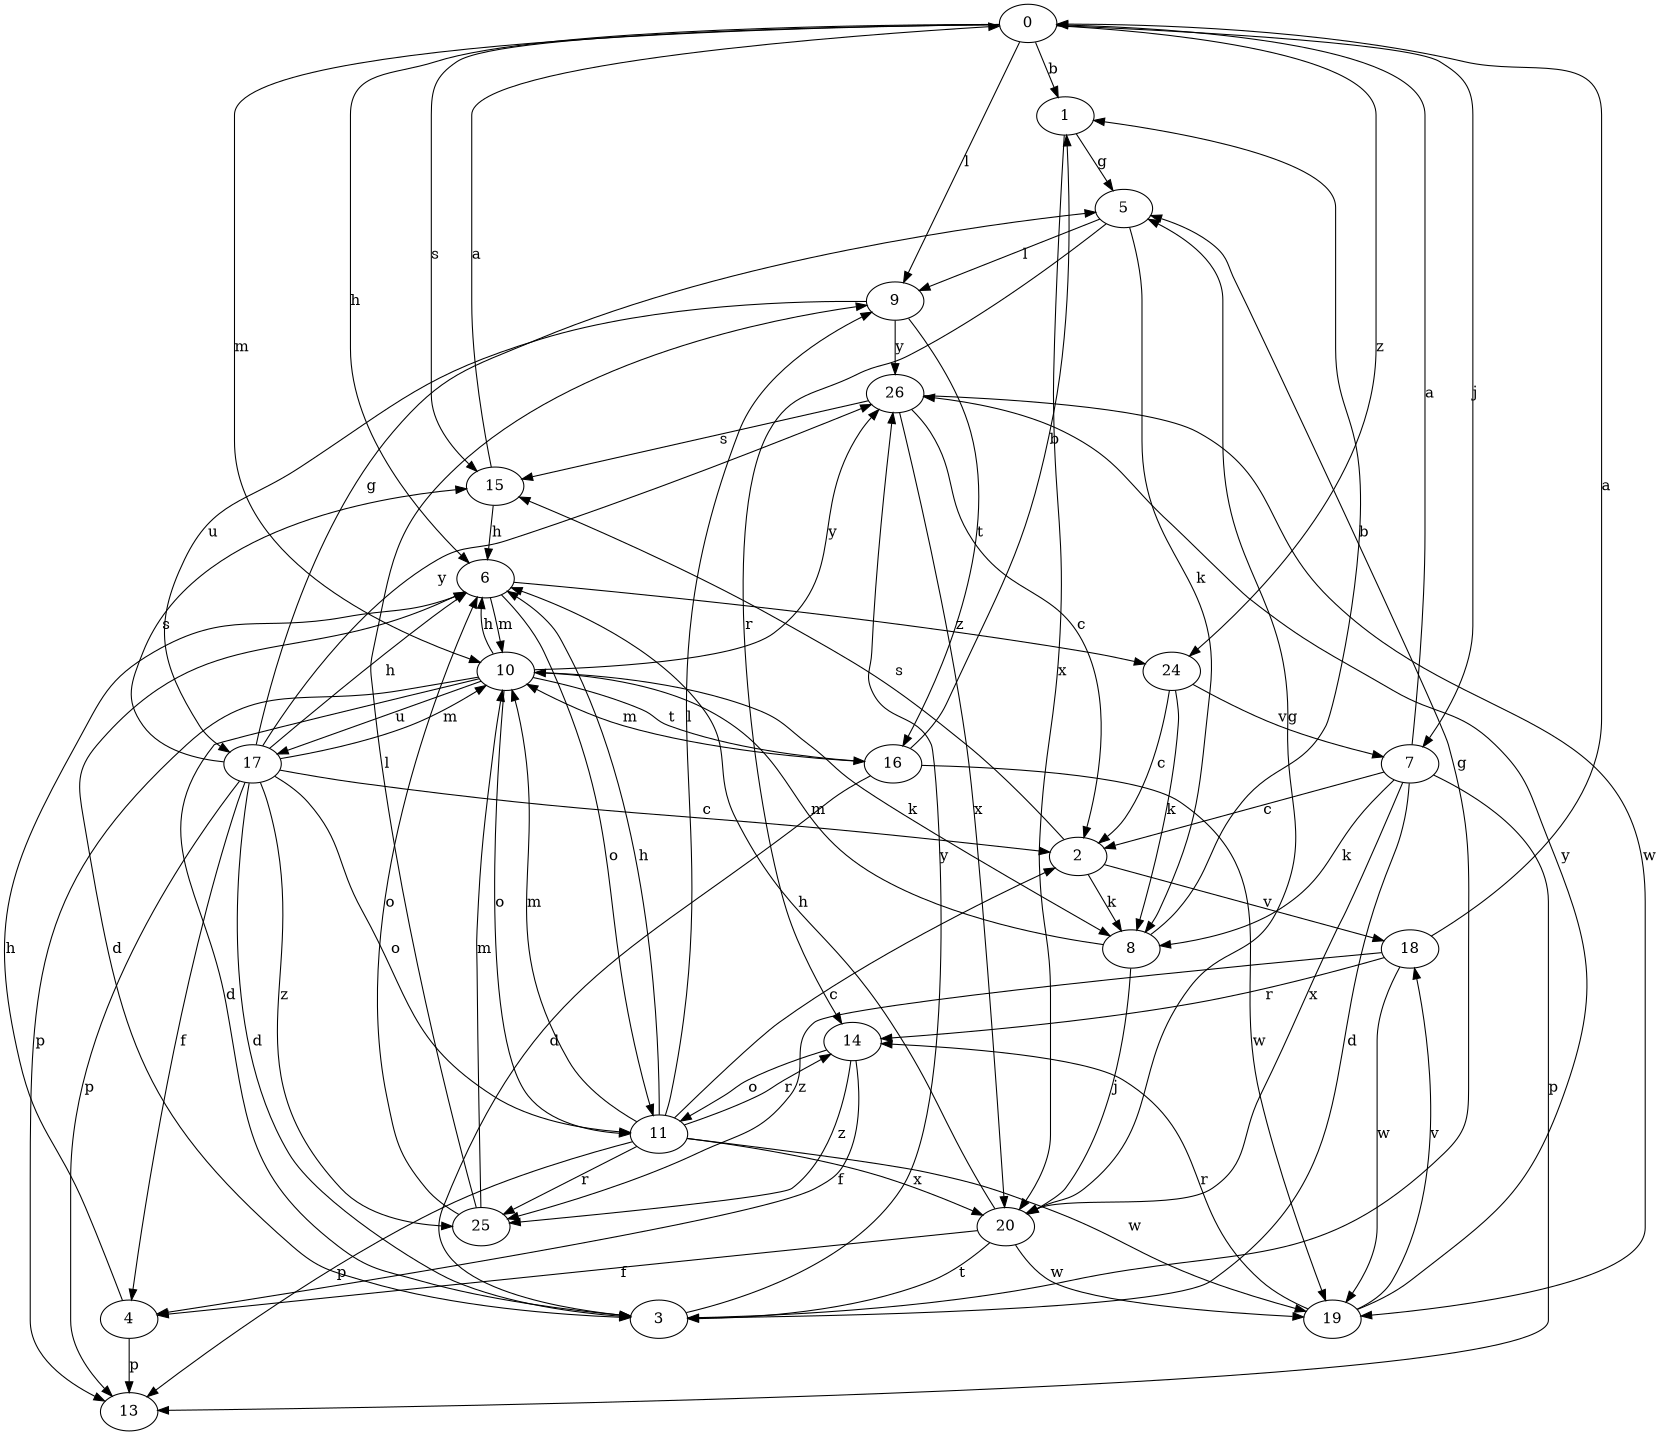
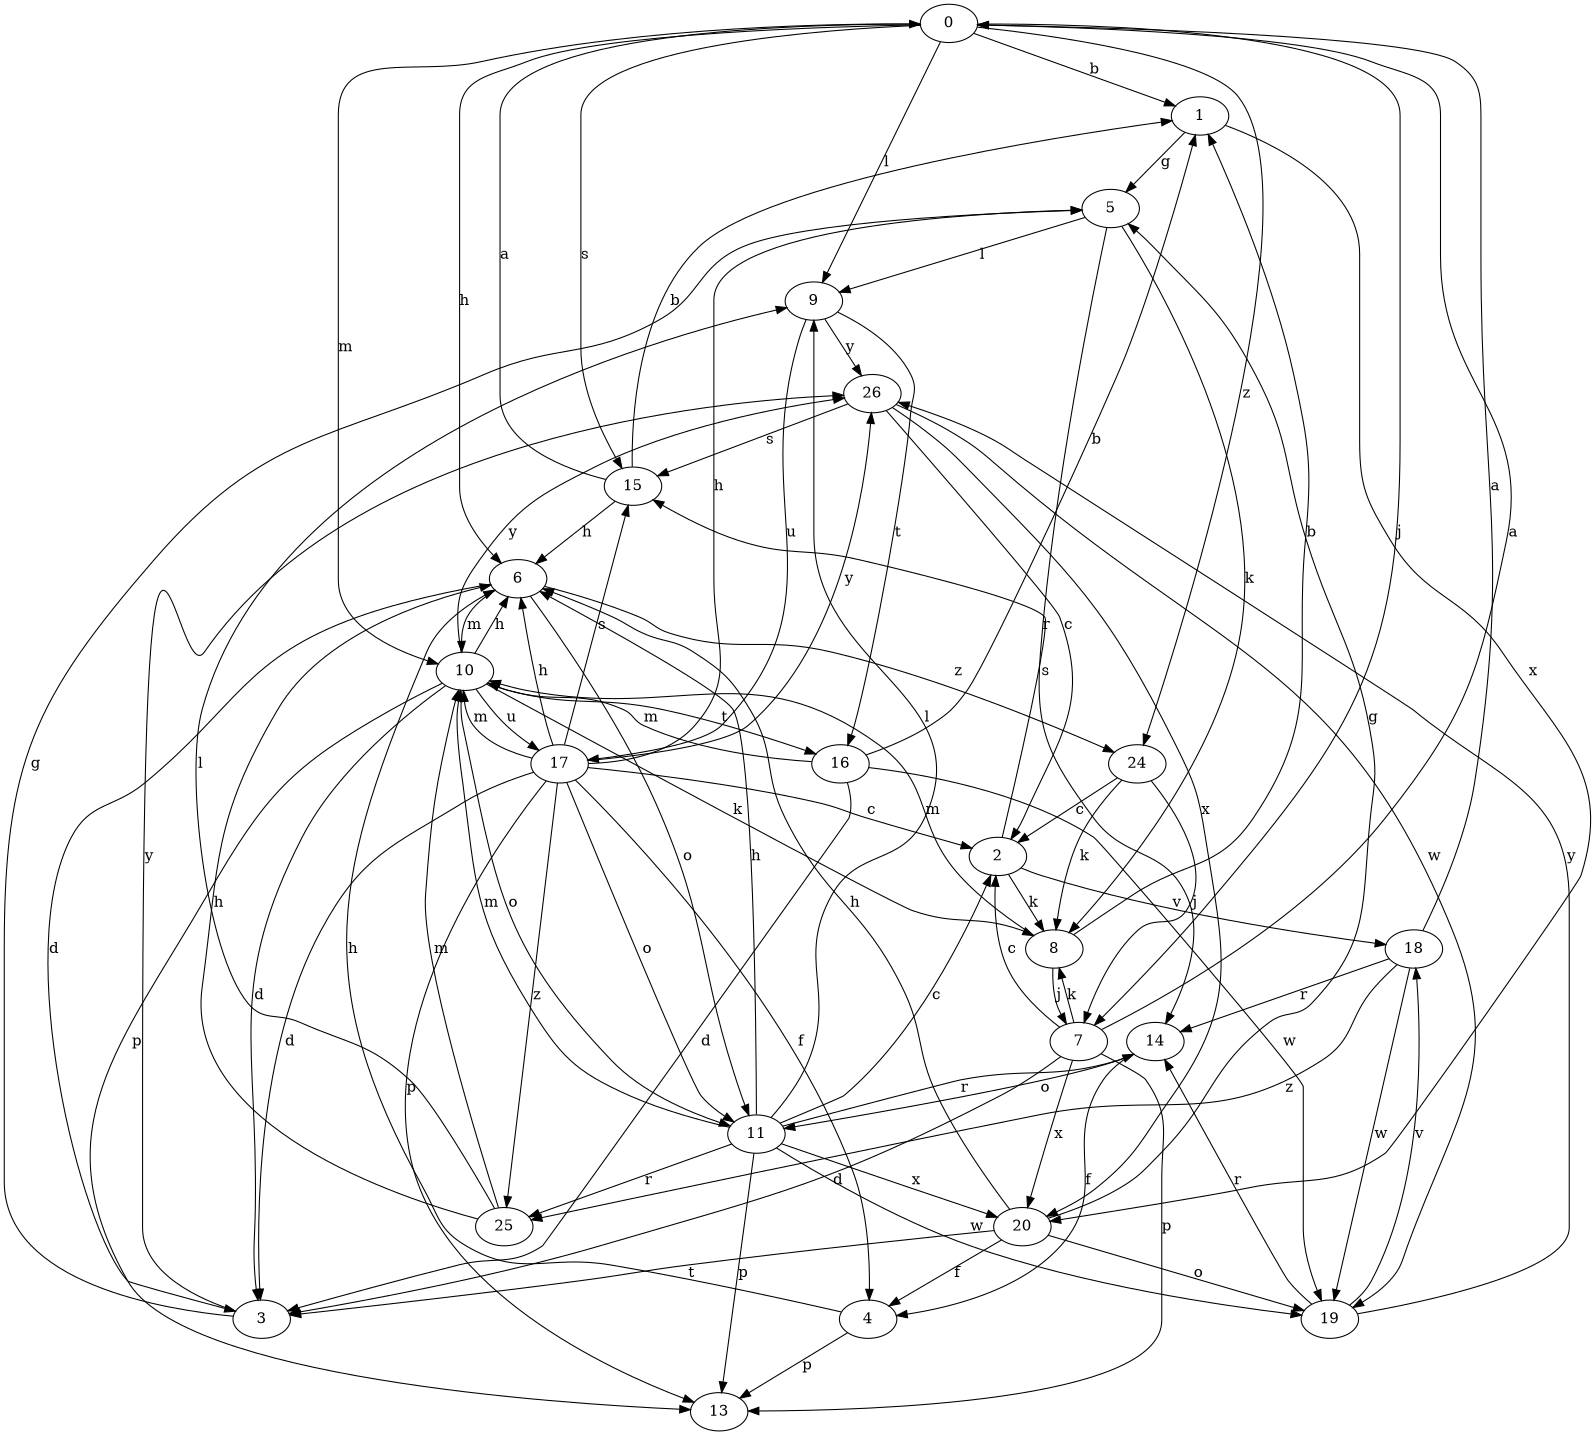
edge "15" -> "1": added, label "b"
edge "17" -> "5": label "g" -> "h"
edge "24" -> "7": label "v" -> "j"
edge "25" -> "6": label "o" -> "h"
edge "8" -> "20": now "8" -> "7"
edge "14" -> "25": removed, label "z"
edge "20" -> "19": label "w" -> "o"
